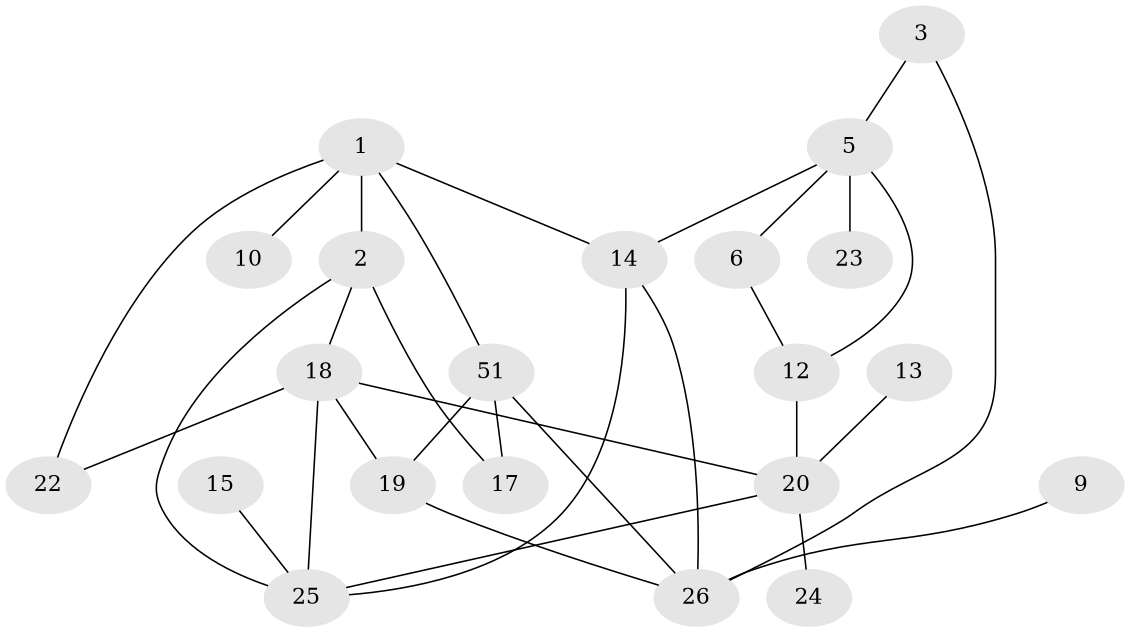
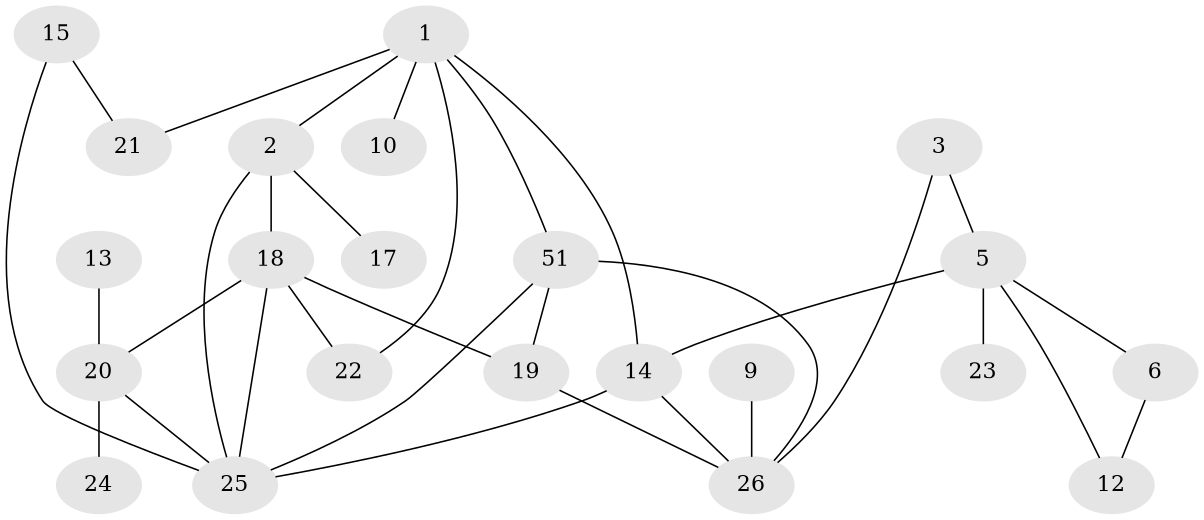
node "21": added
edge "51" -- "17": now "51" -- "25"
edge "12" -- "20": removed
